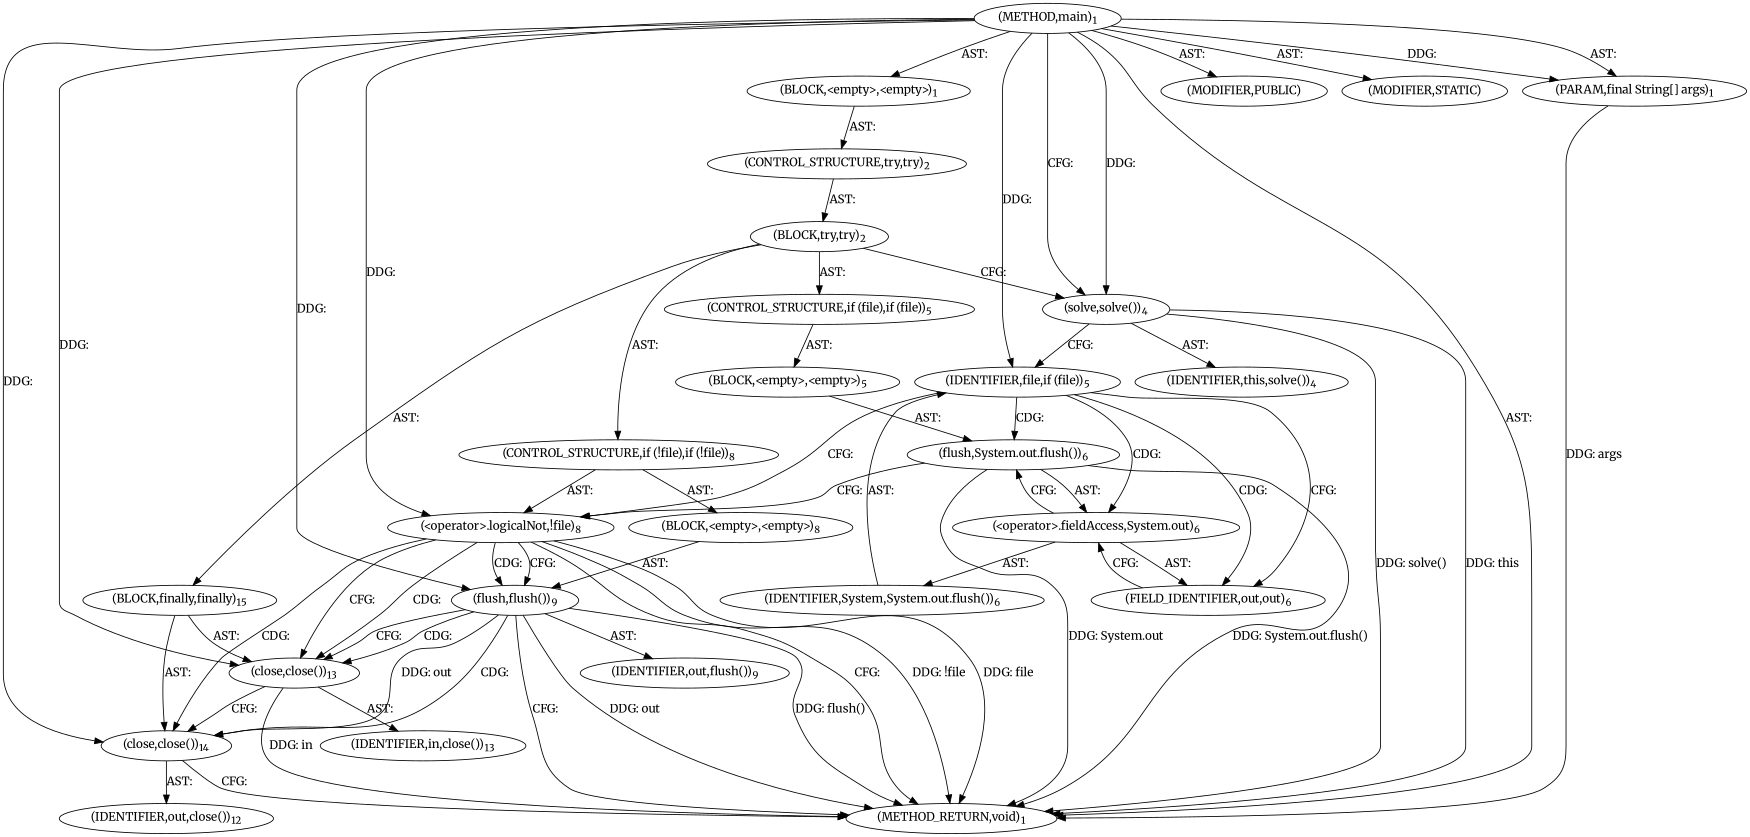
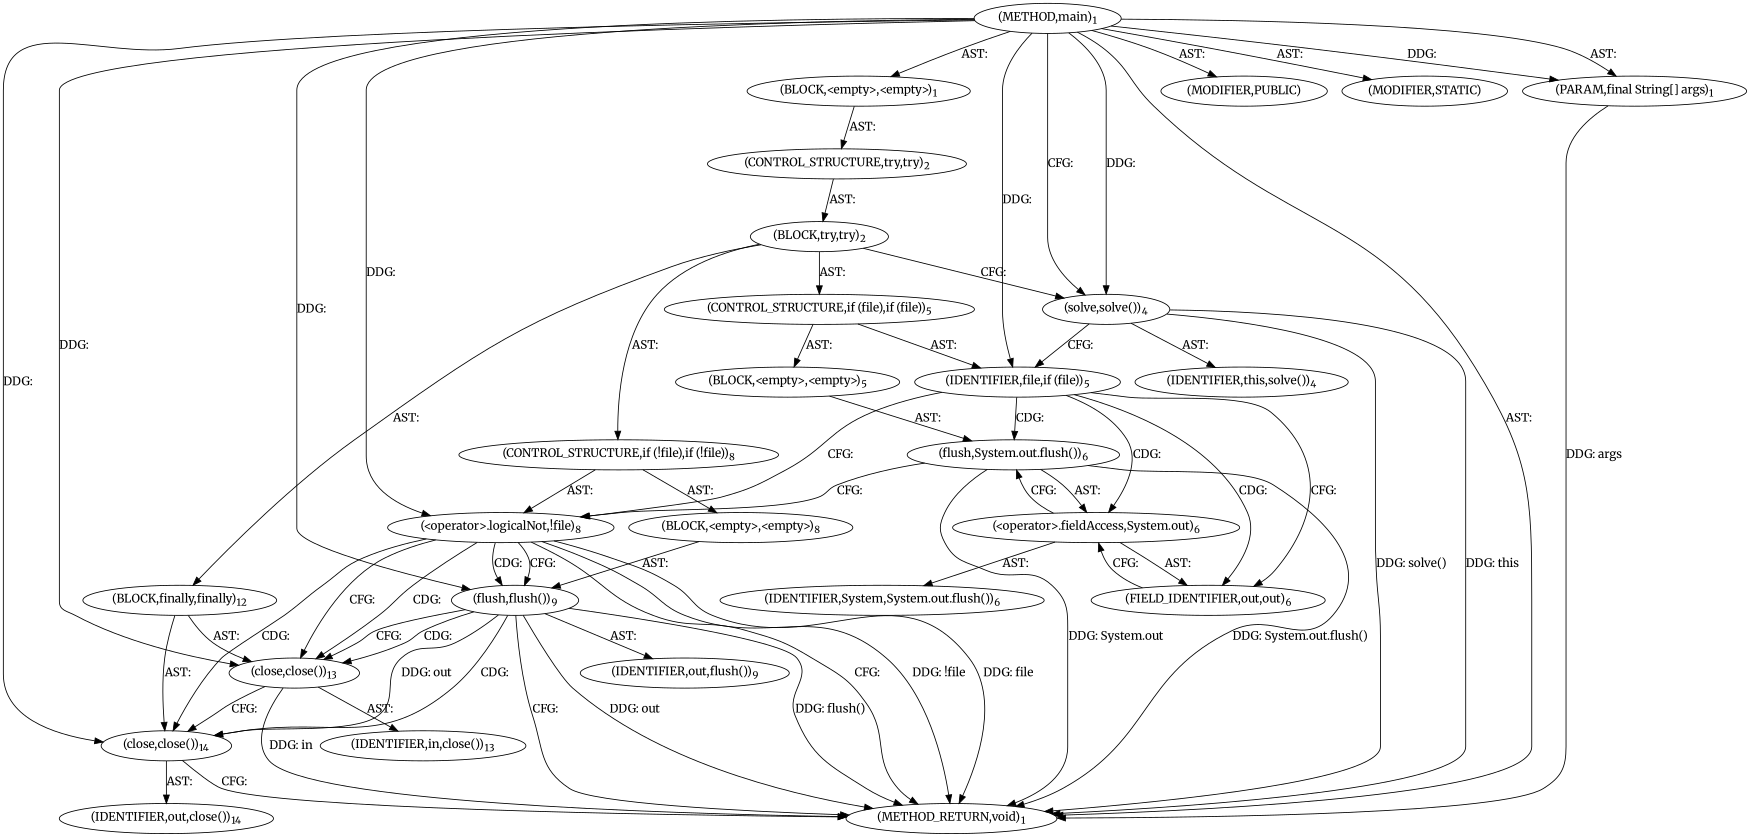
edge "(IDENTIFIER,System,System.out.flush())" -> "(IDENTIFIER,file,if (file))": now "(CONTROL_STRUCTURE,if (file),if (file))" -> "(IDENTIFIER,file,if (file))"
node "(BLOCK,finally,finally)": text "15" -> "12"
node "(IDENTIFIER,out,close())": text "12" -> "14"
